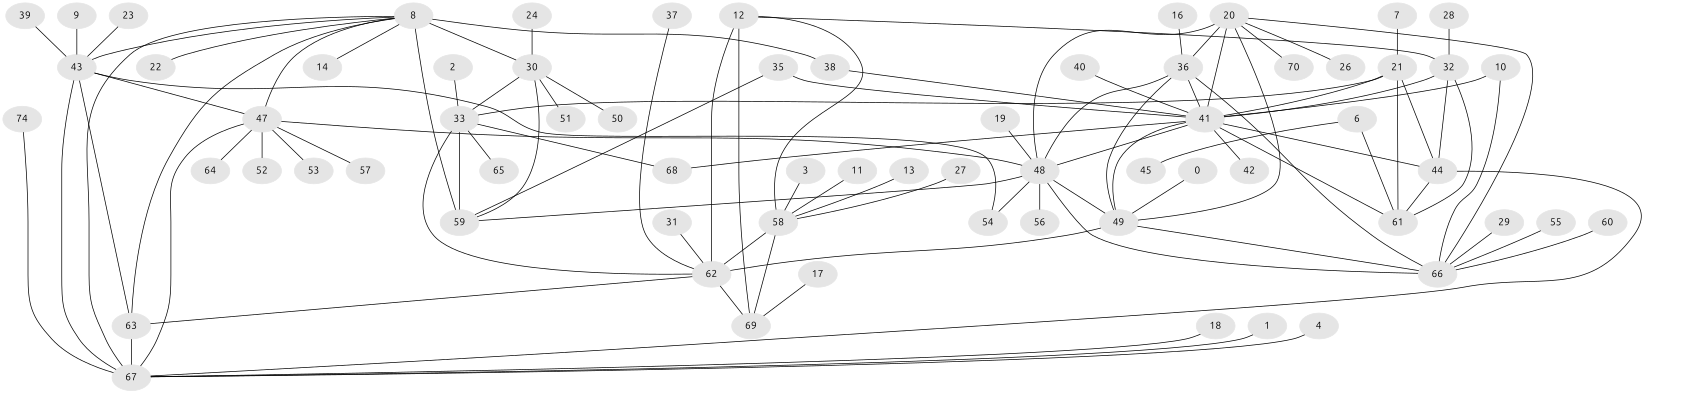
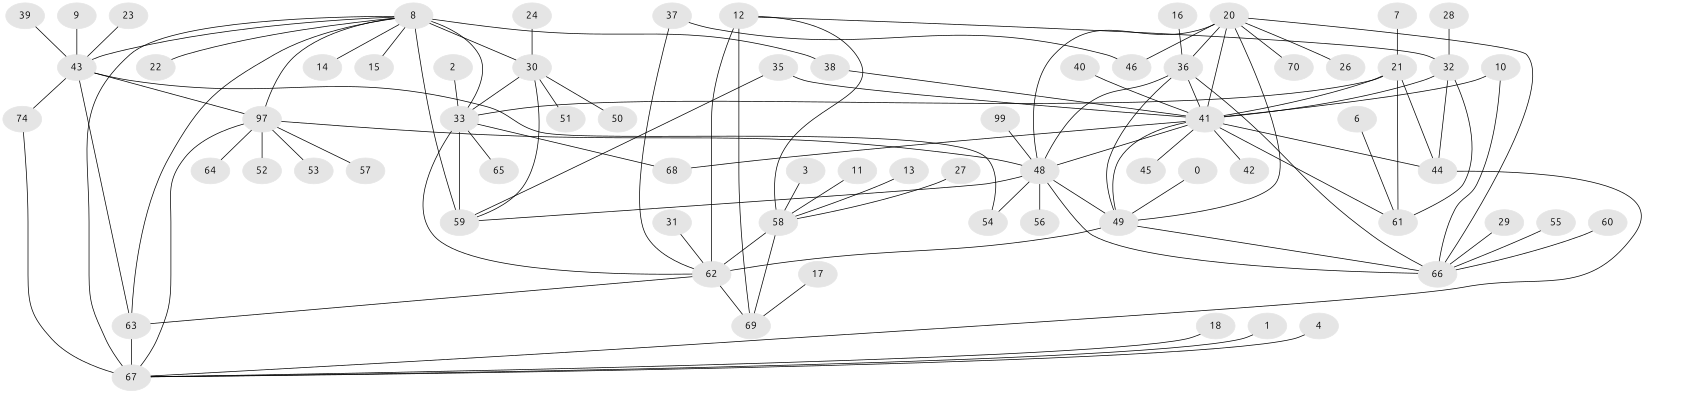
edge "8" -- "33": added
node "15": added
node "46": added
node "47": label "47" -> "97"
node "19": label "19" -> "99"
edge "6" -- "45": now "41" -- "45"
edge "44" -- "61": removed
edge "43" -- "67": now "43" -- "74"
